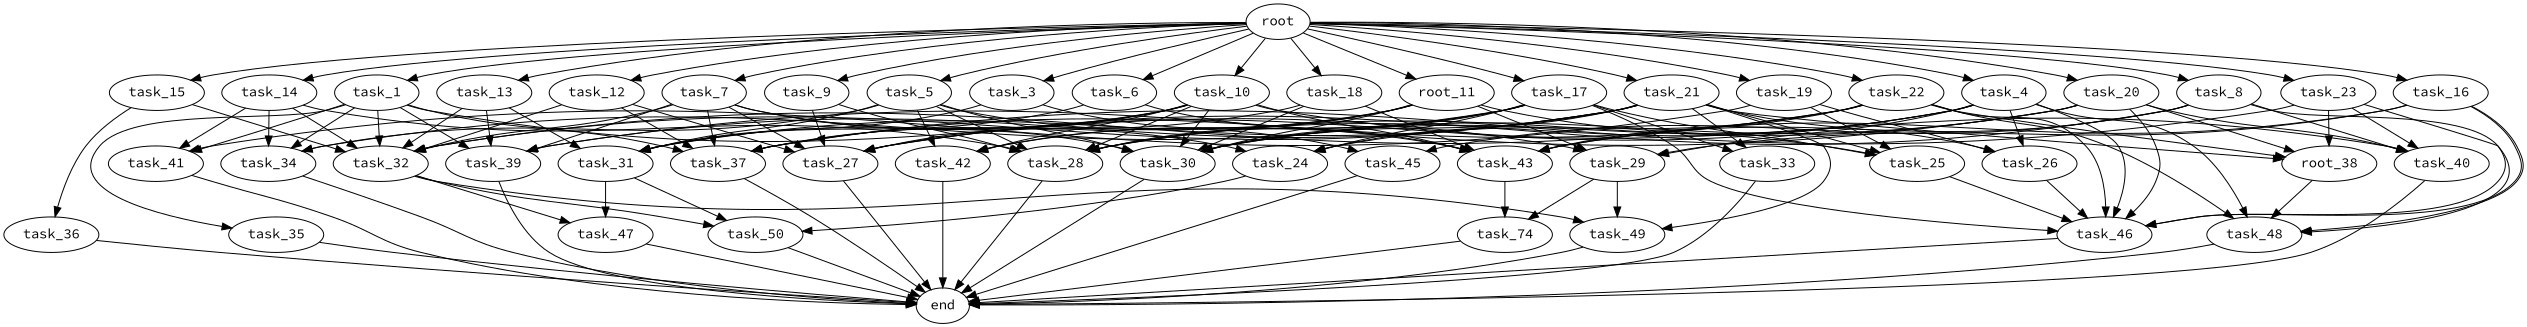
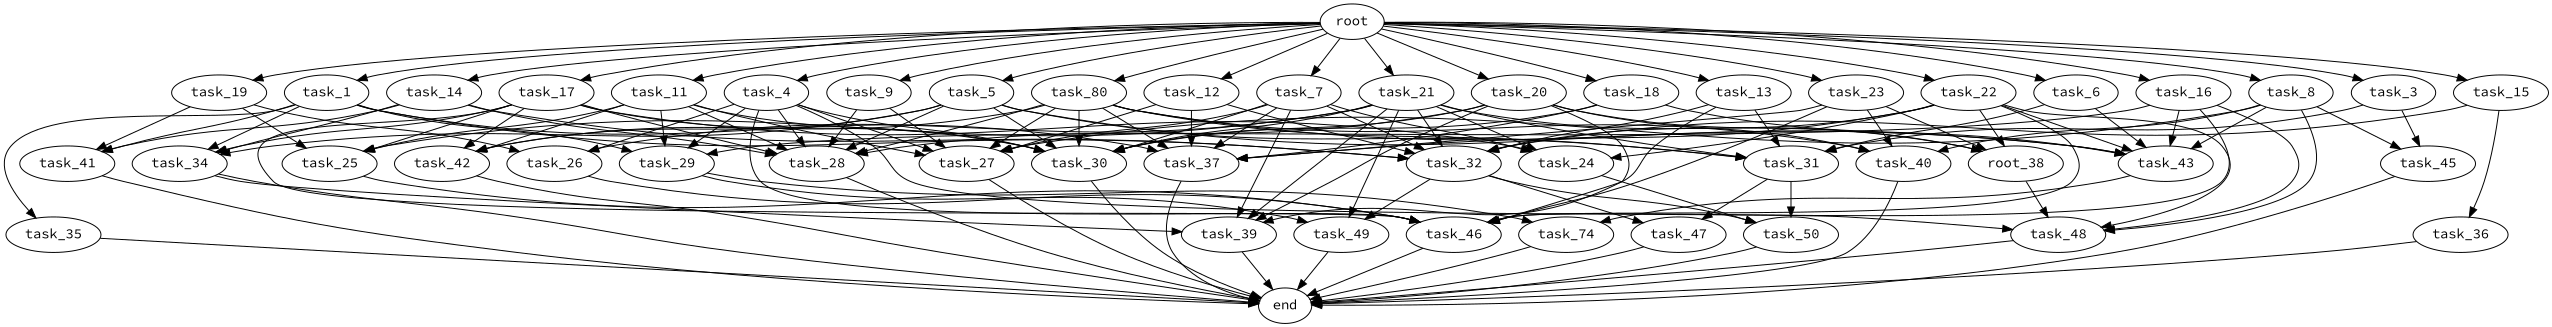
node "task_10": label "task_10" -> "task_80"
node "root_11": label "root_11" -> "task_11"
edge "task_1" -> "task_39": now "task_34" -> "task_39"
node "task_33": removed
